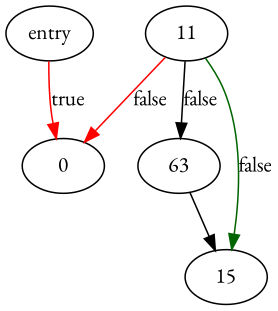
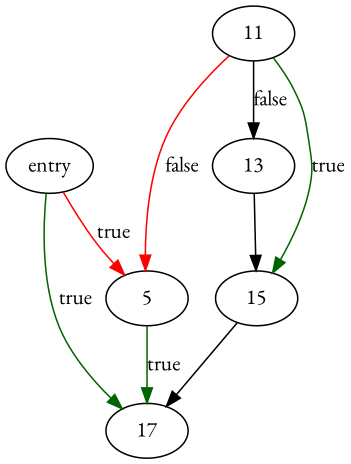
node "0": label "0" -> "5"
node "63": label "63" -> "13"
edge "11" -> "15": label "false" -> "true"
node "17": added
